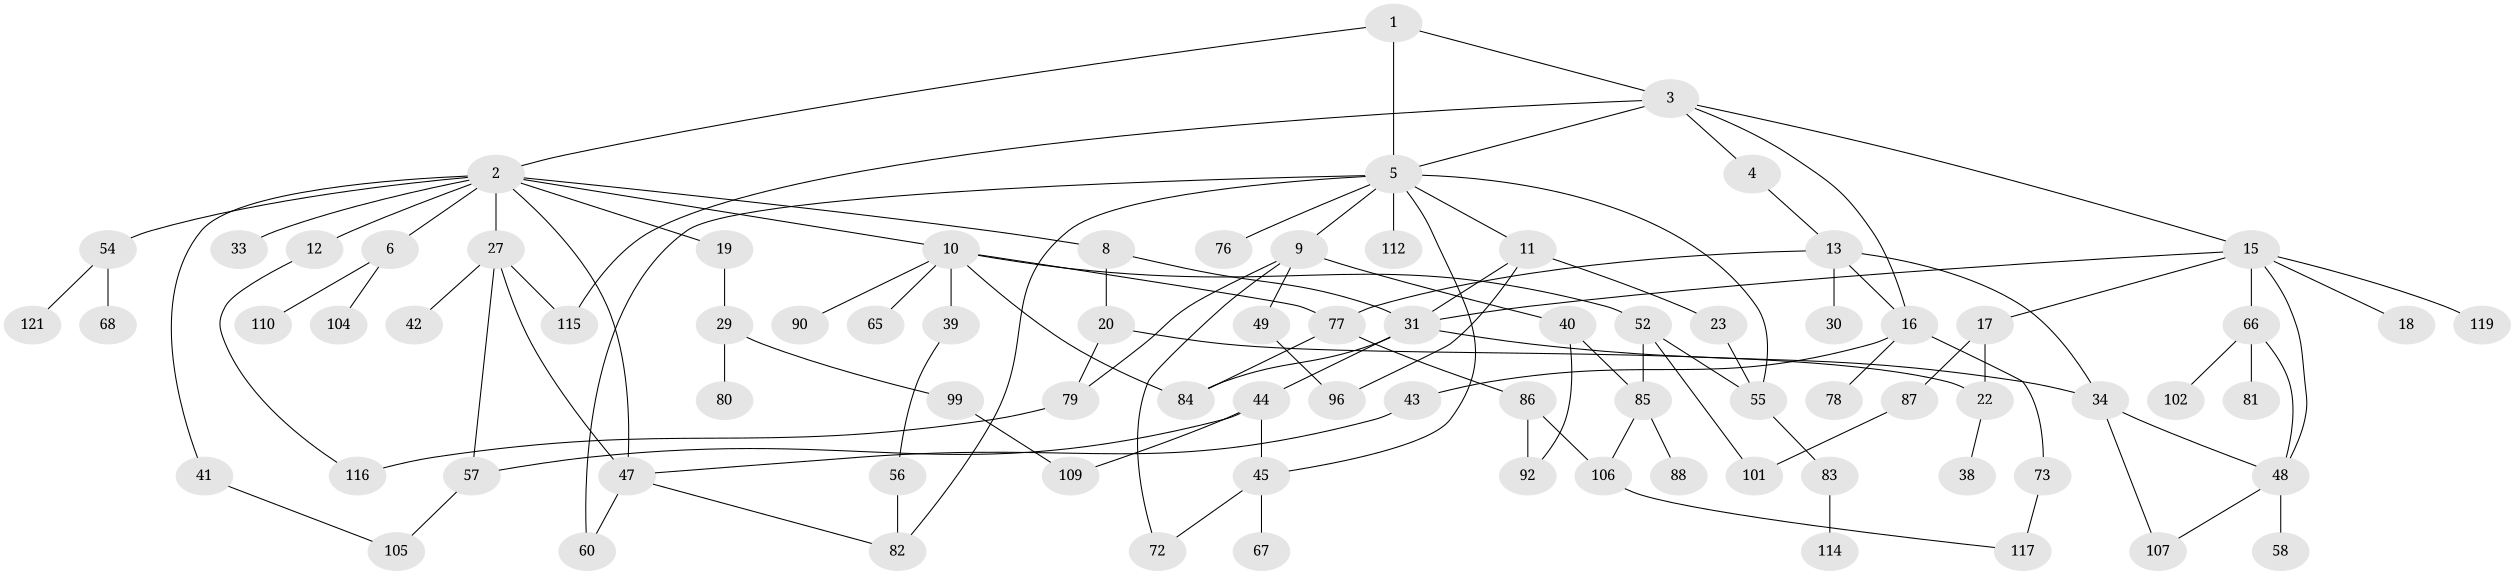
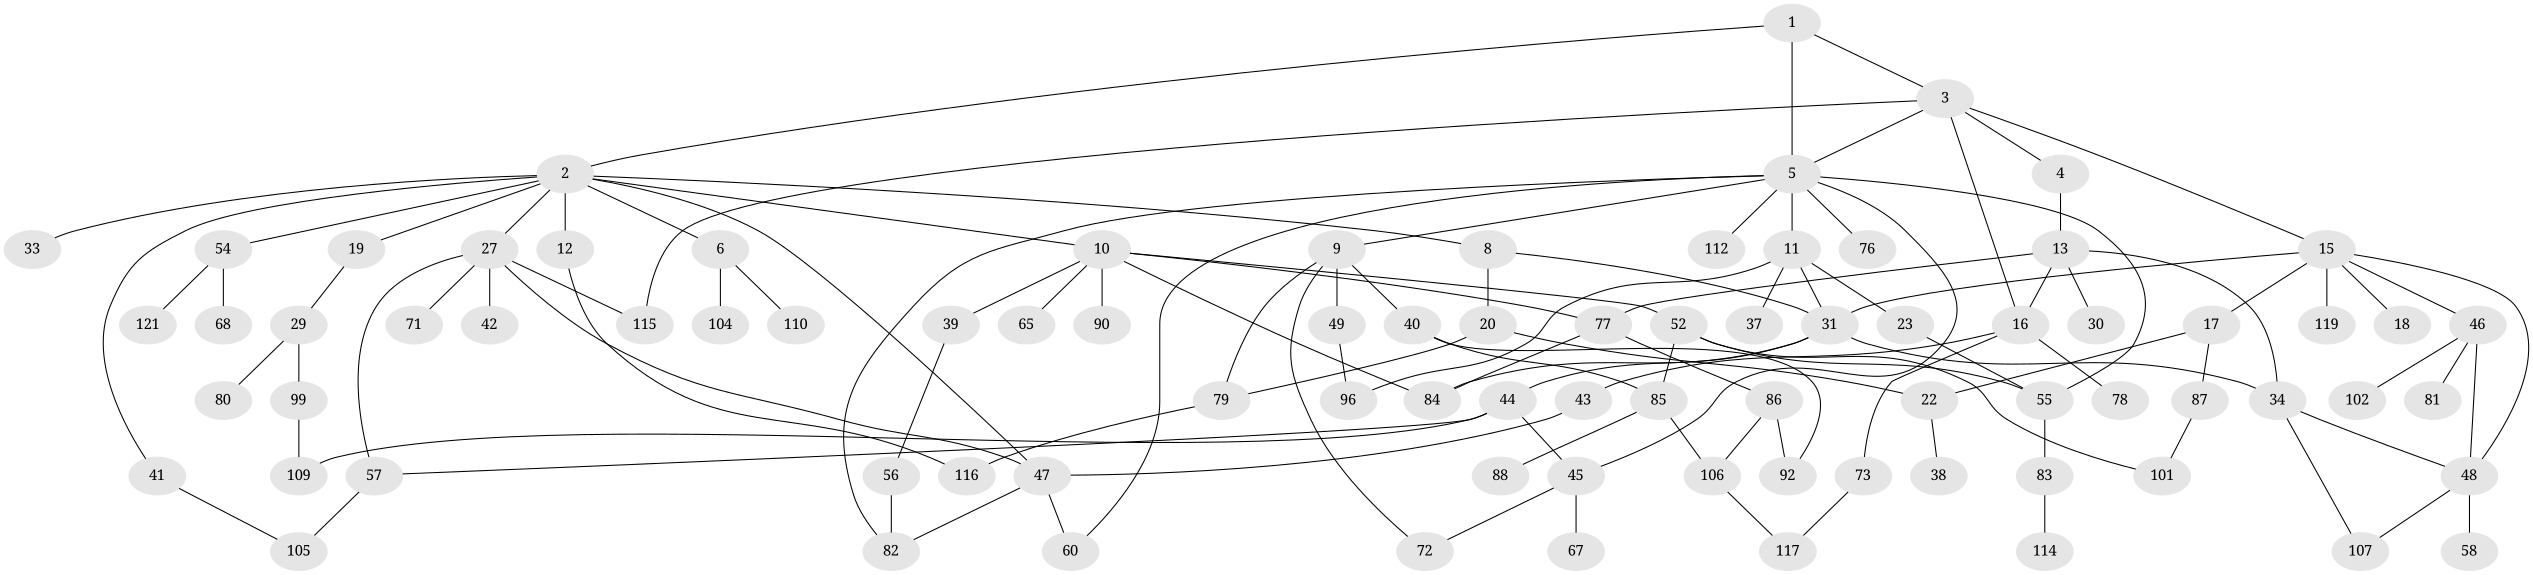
node "71": added
node "37": added
node "66": label "66" -> "46"
